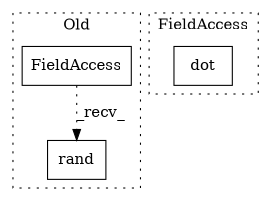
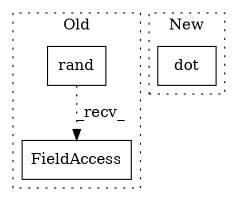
cluster "FieldAccess": label "FieldAccess" -> "New"
edge "FieldAccess" -> "rand": reversed
